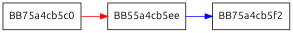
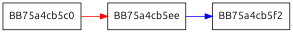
node "BB55a4cb5ee": label "BB55a4cb5ee" -> "BB75a4cb5ee"
